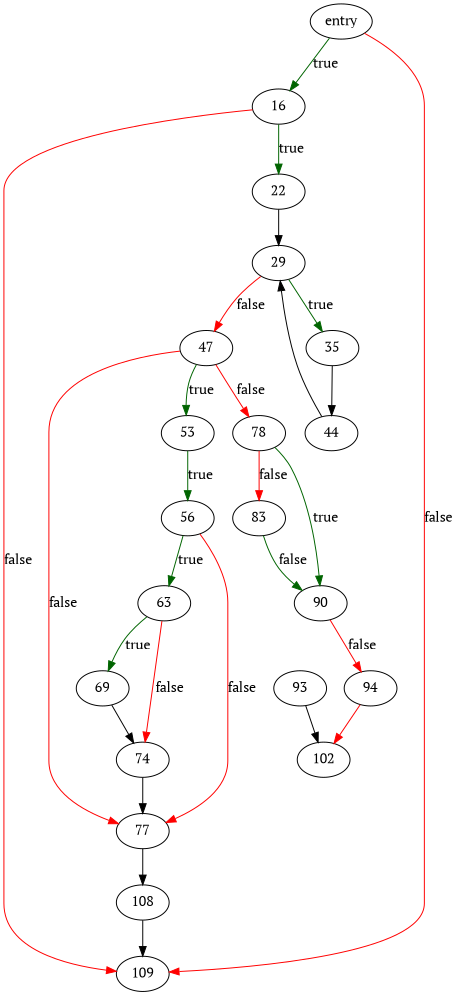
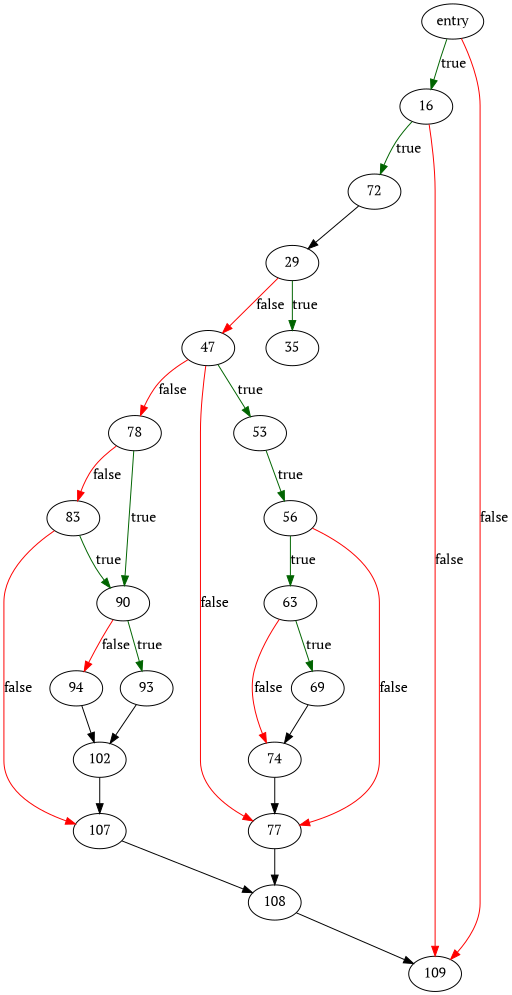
node "22": label "22" -> "72"
node "44": removed
edge "83" -> "90": label "false" -> "true"
edge "90" -> "93": added, label "true"
edge "94" -> "102": color red -> black
node "107": added
